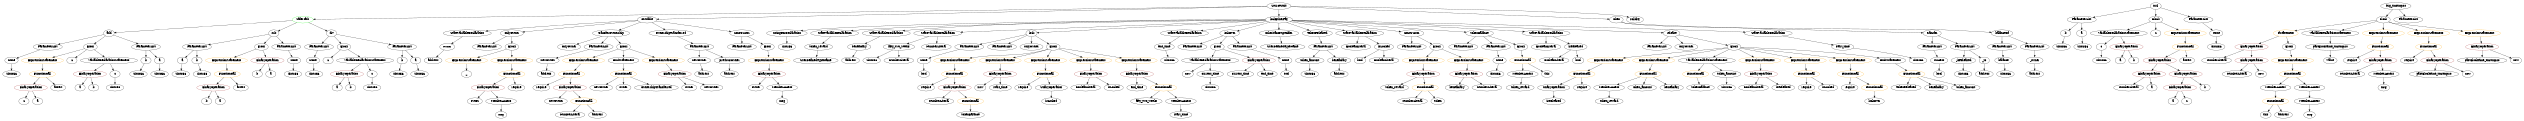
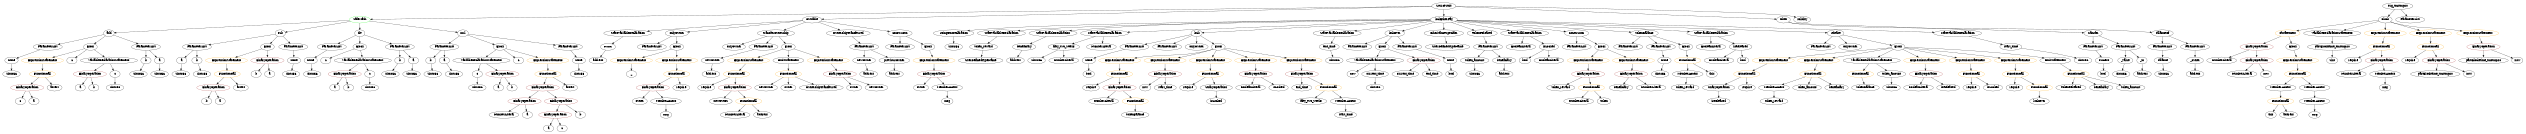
edge "SafeMath" -> "mul": added
node "_isReleased": label "_isReleased" -> "_value"
node "value": label "value" -> "uint"
